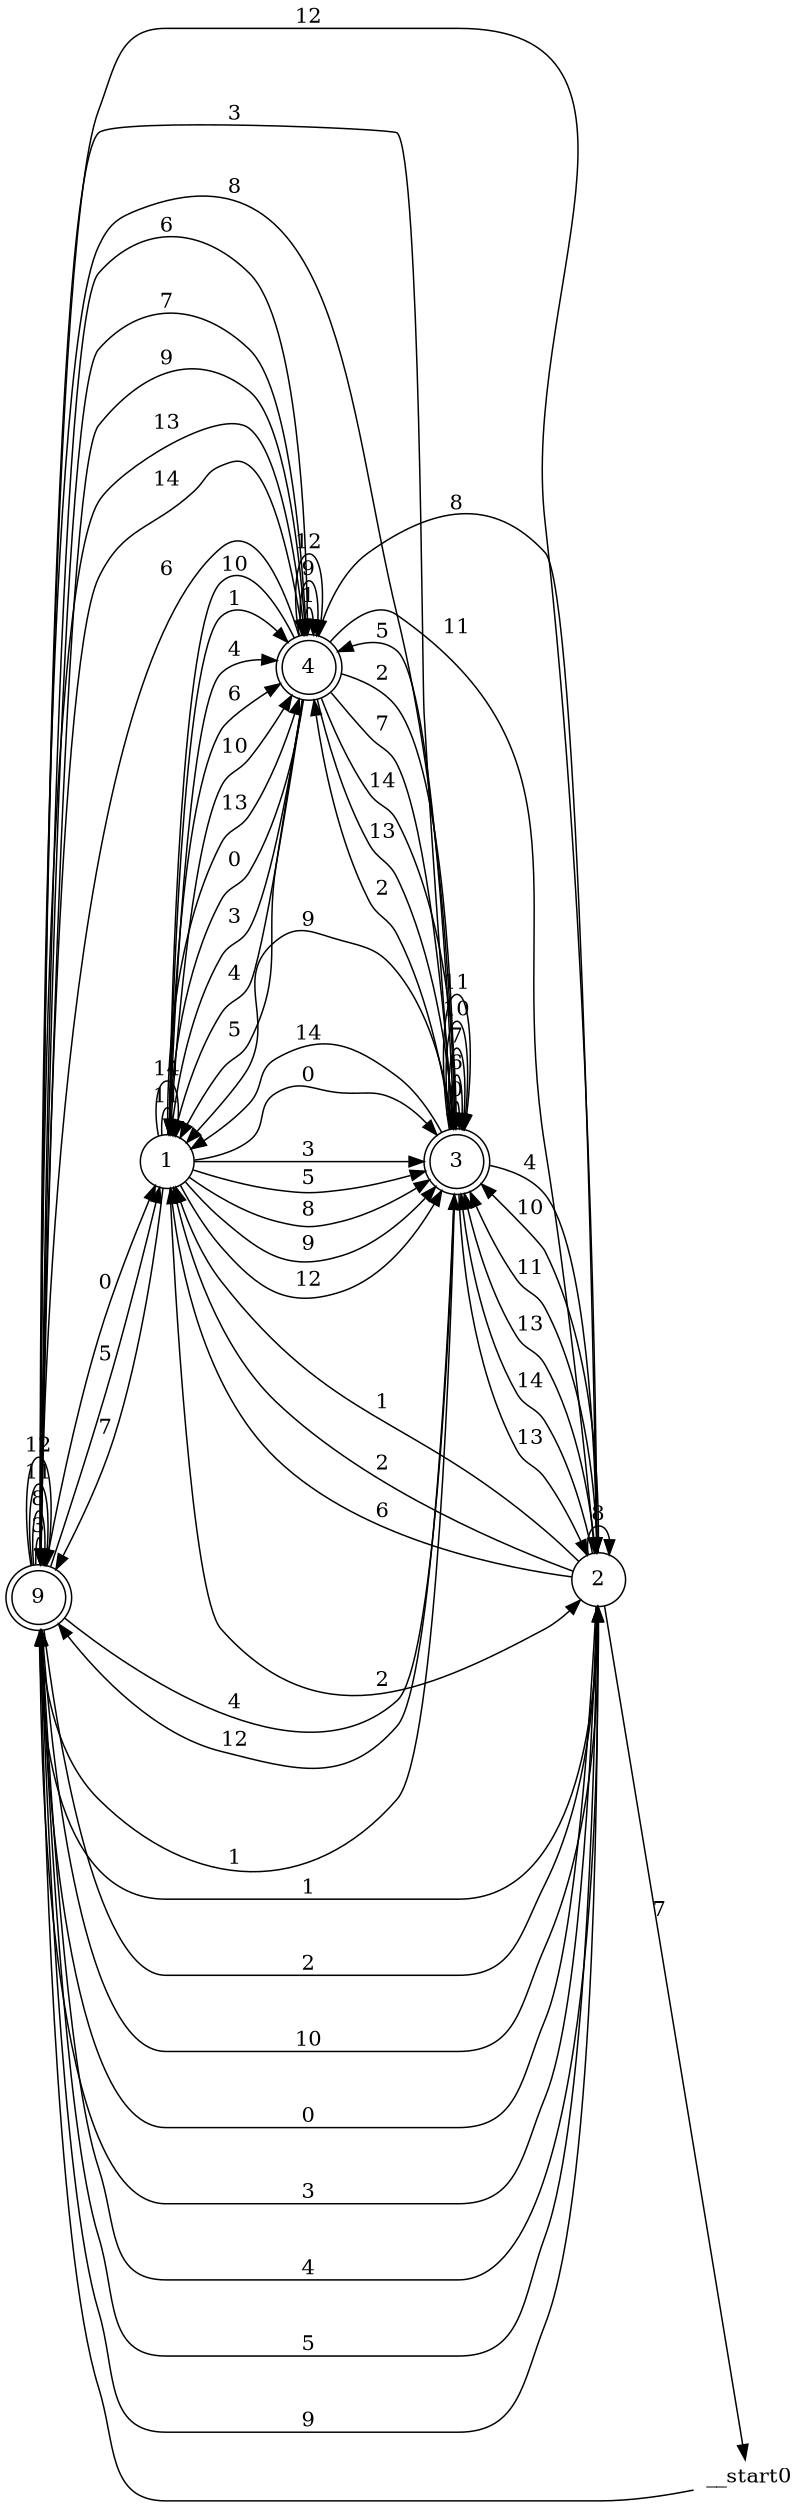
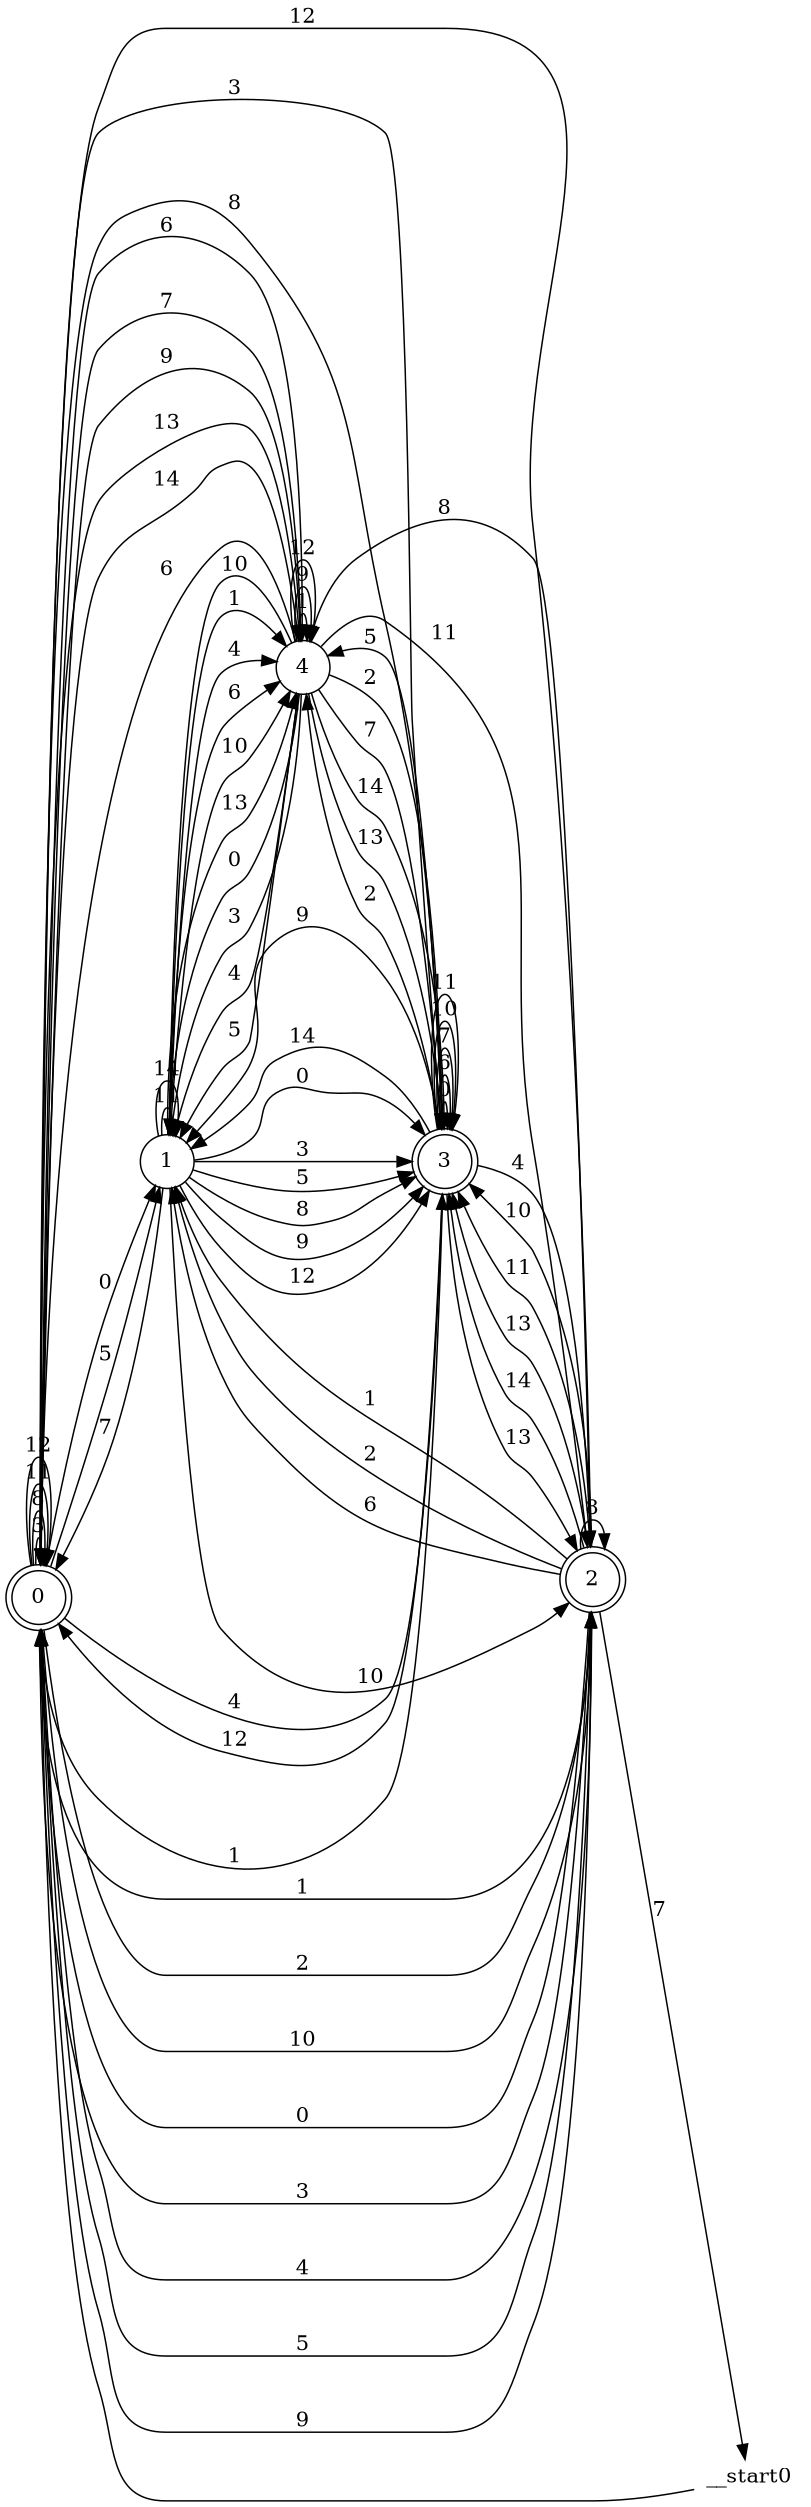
node "4": shape doublecircle -> circle
node "2": shape circle -> doublecircle
node "9": label "9" -> "0"
edge "1" -> "2": label "2" -> "10"
